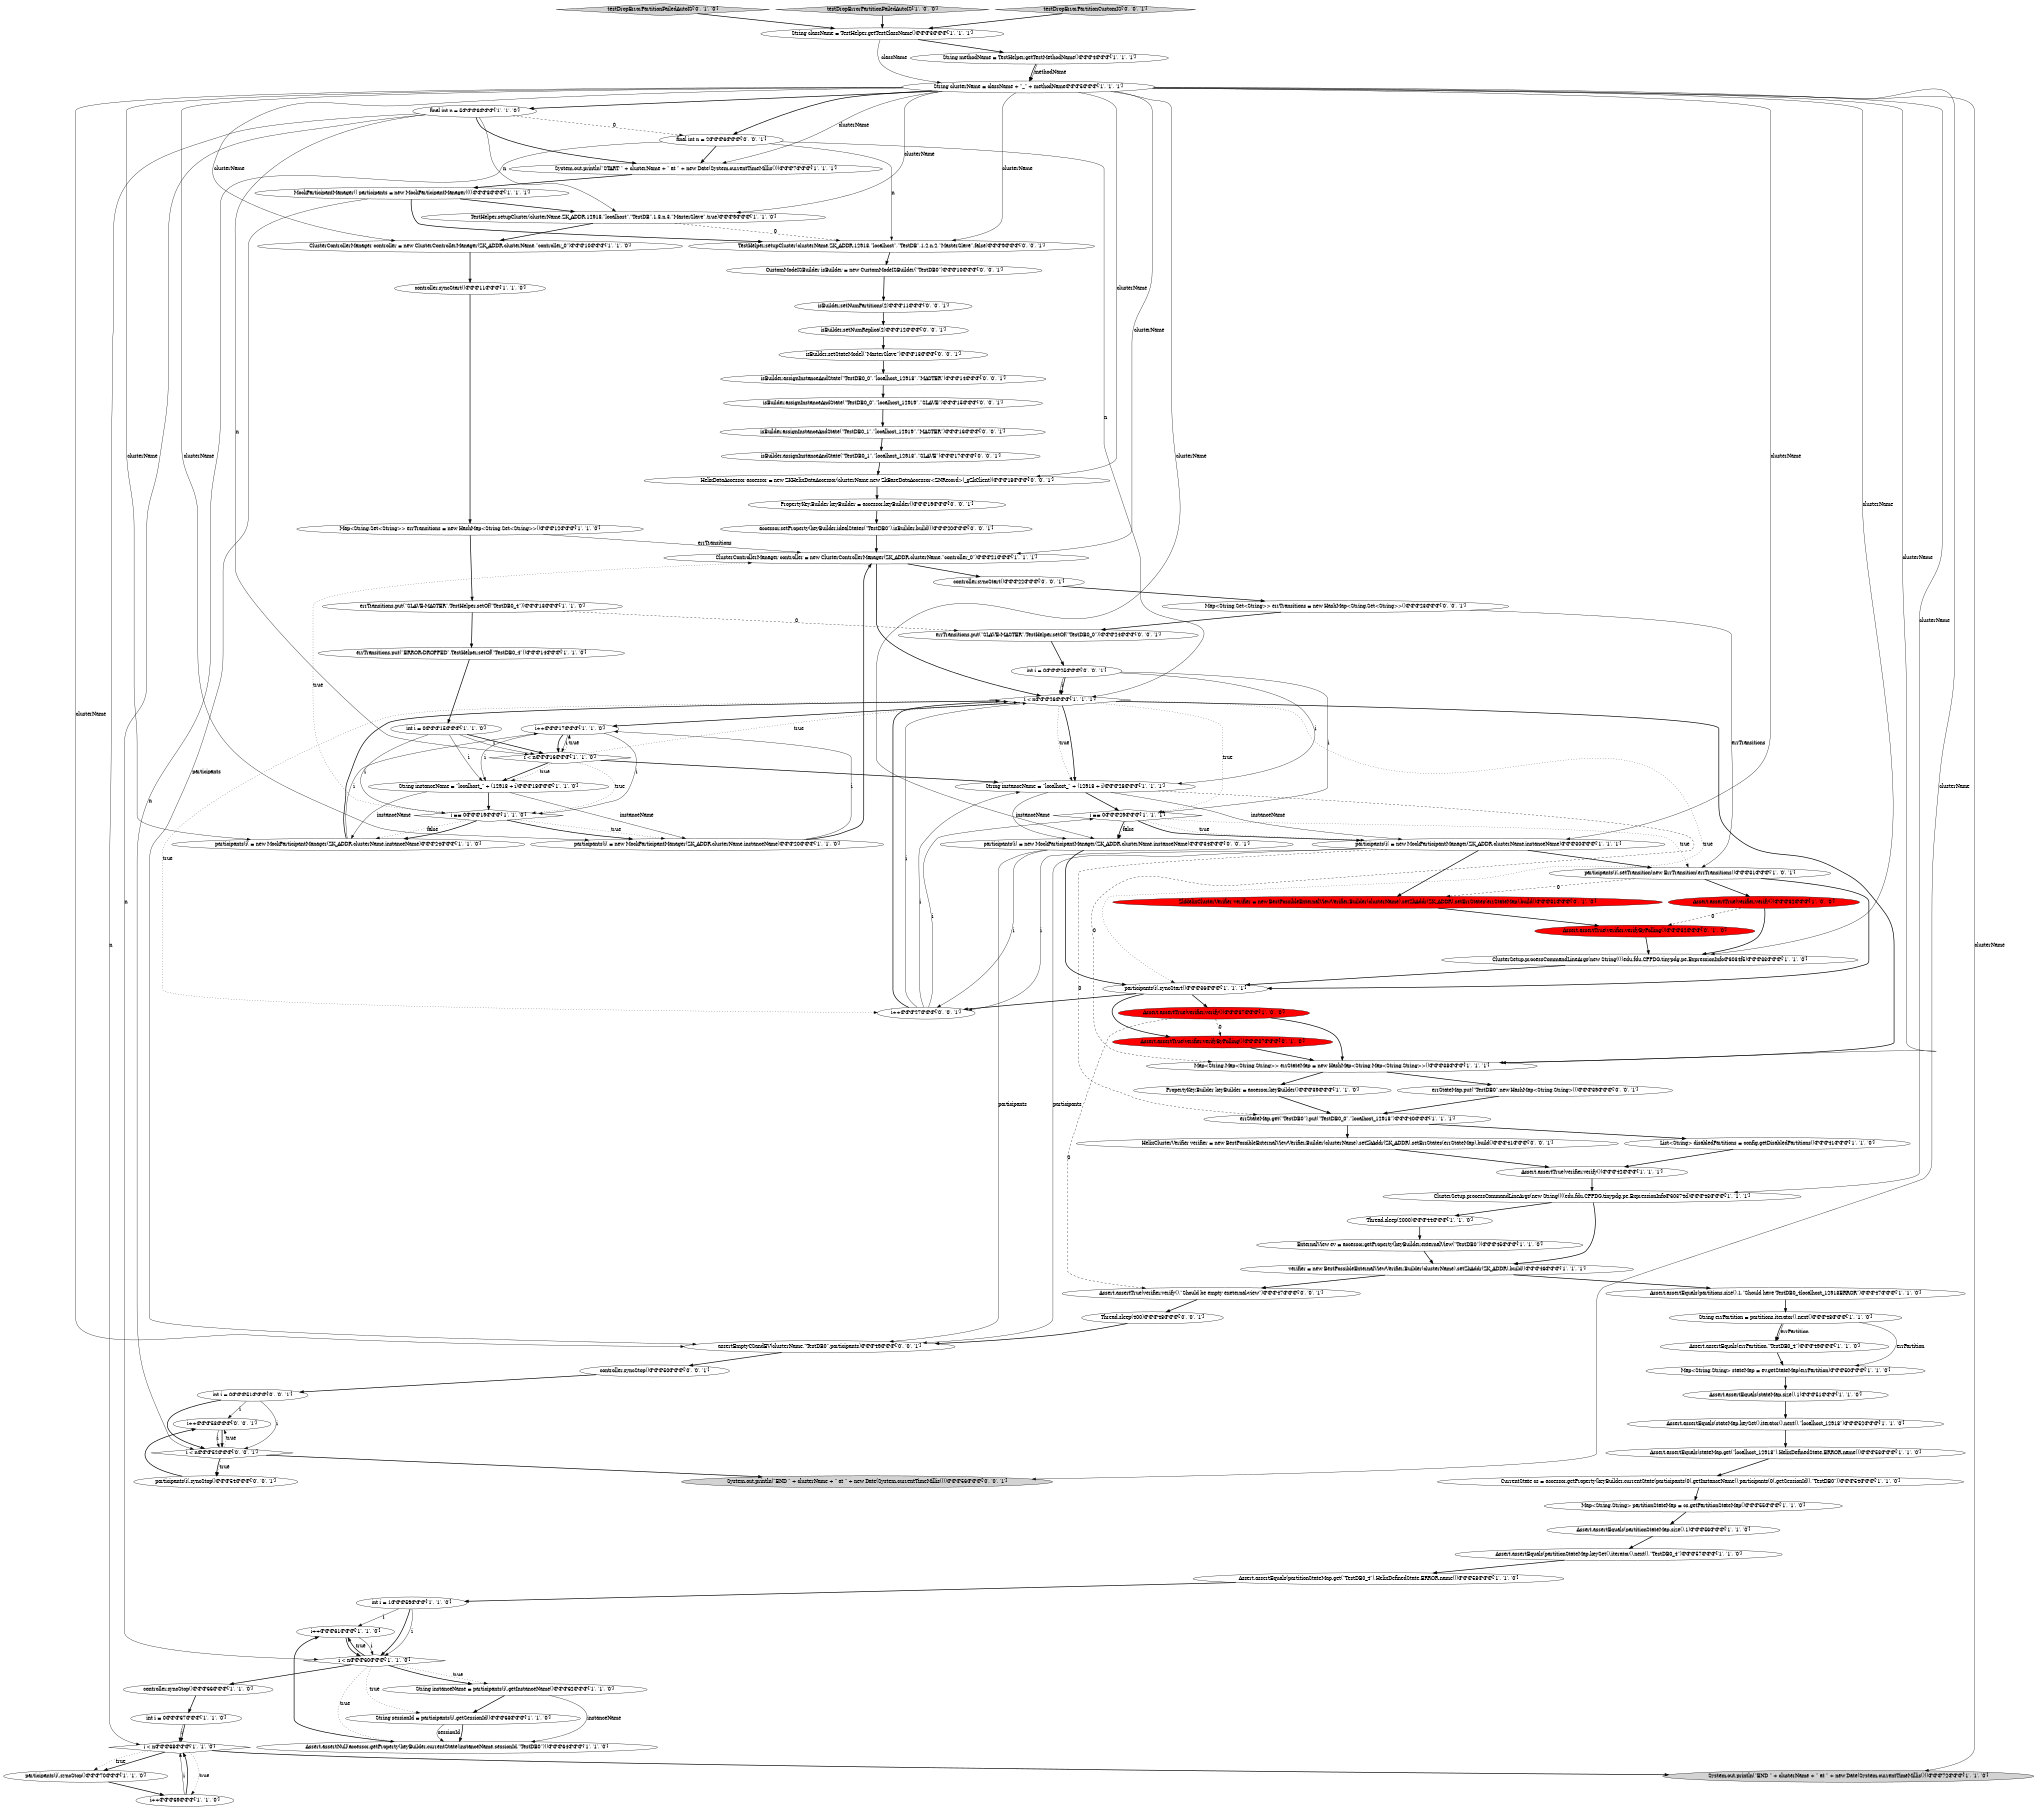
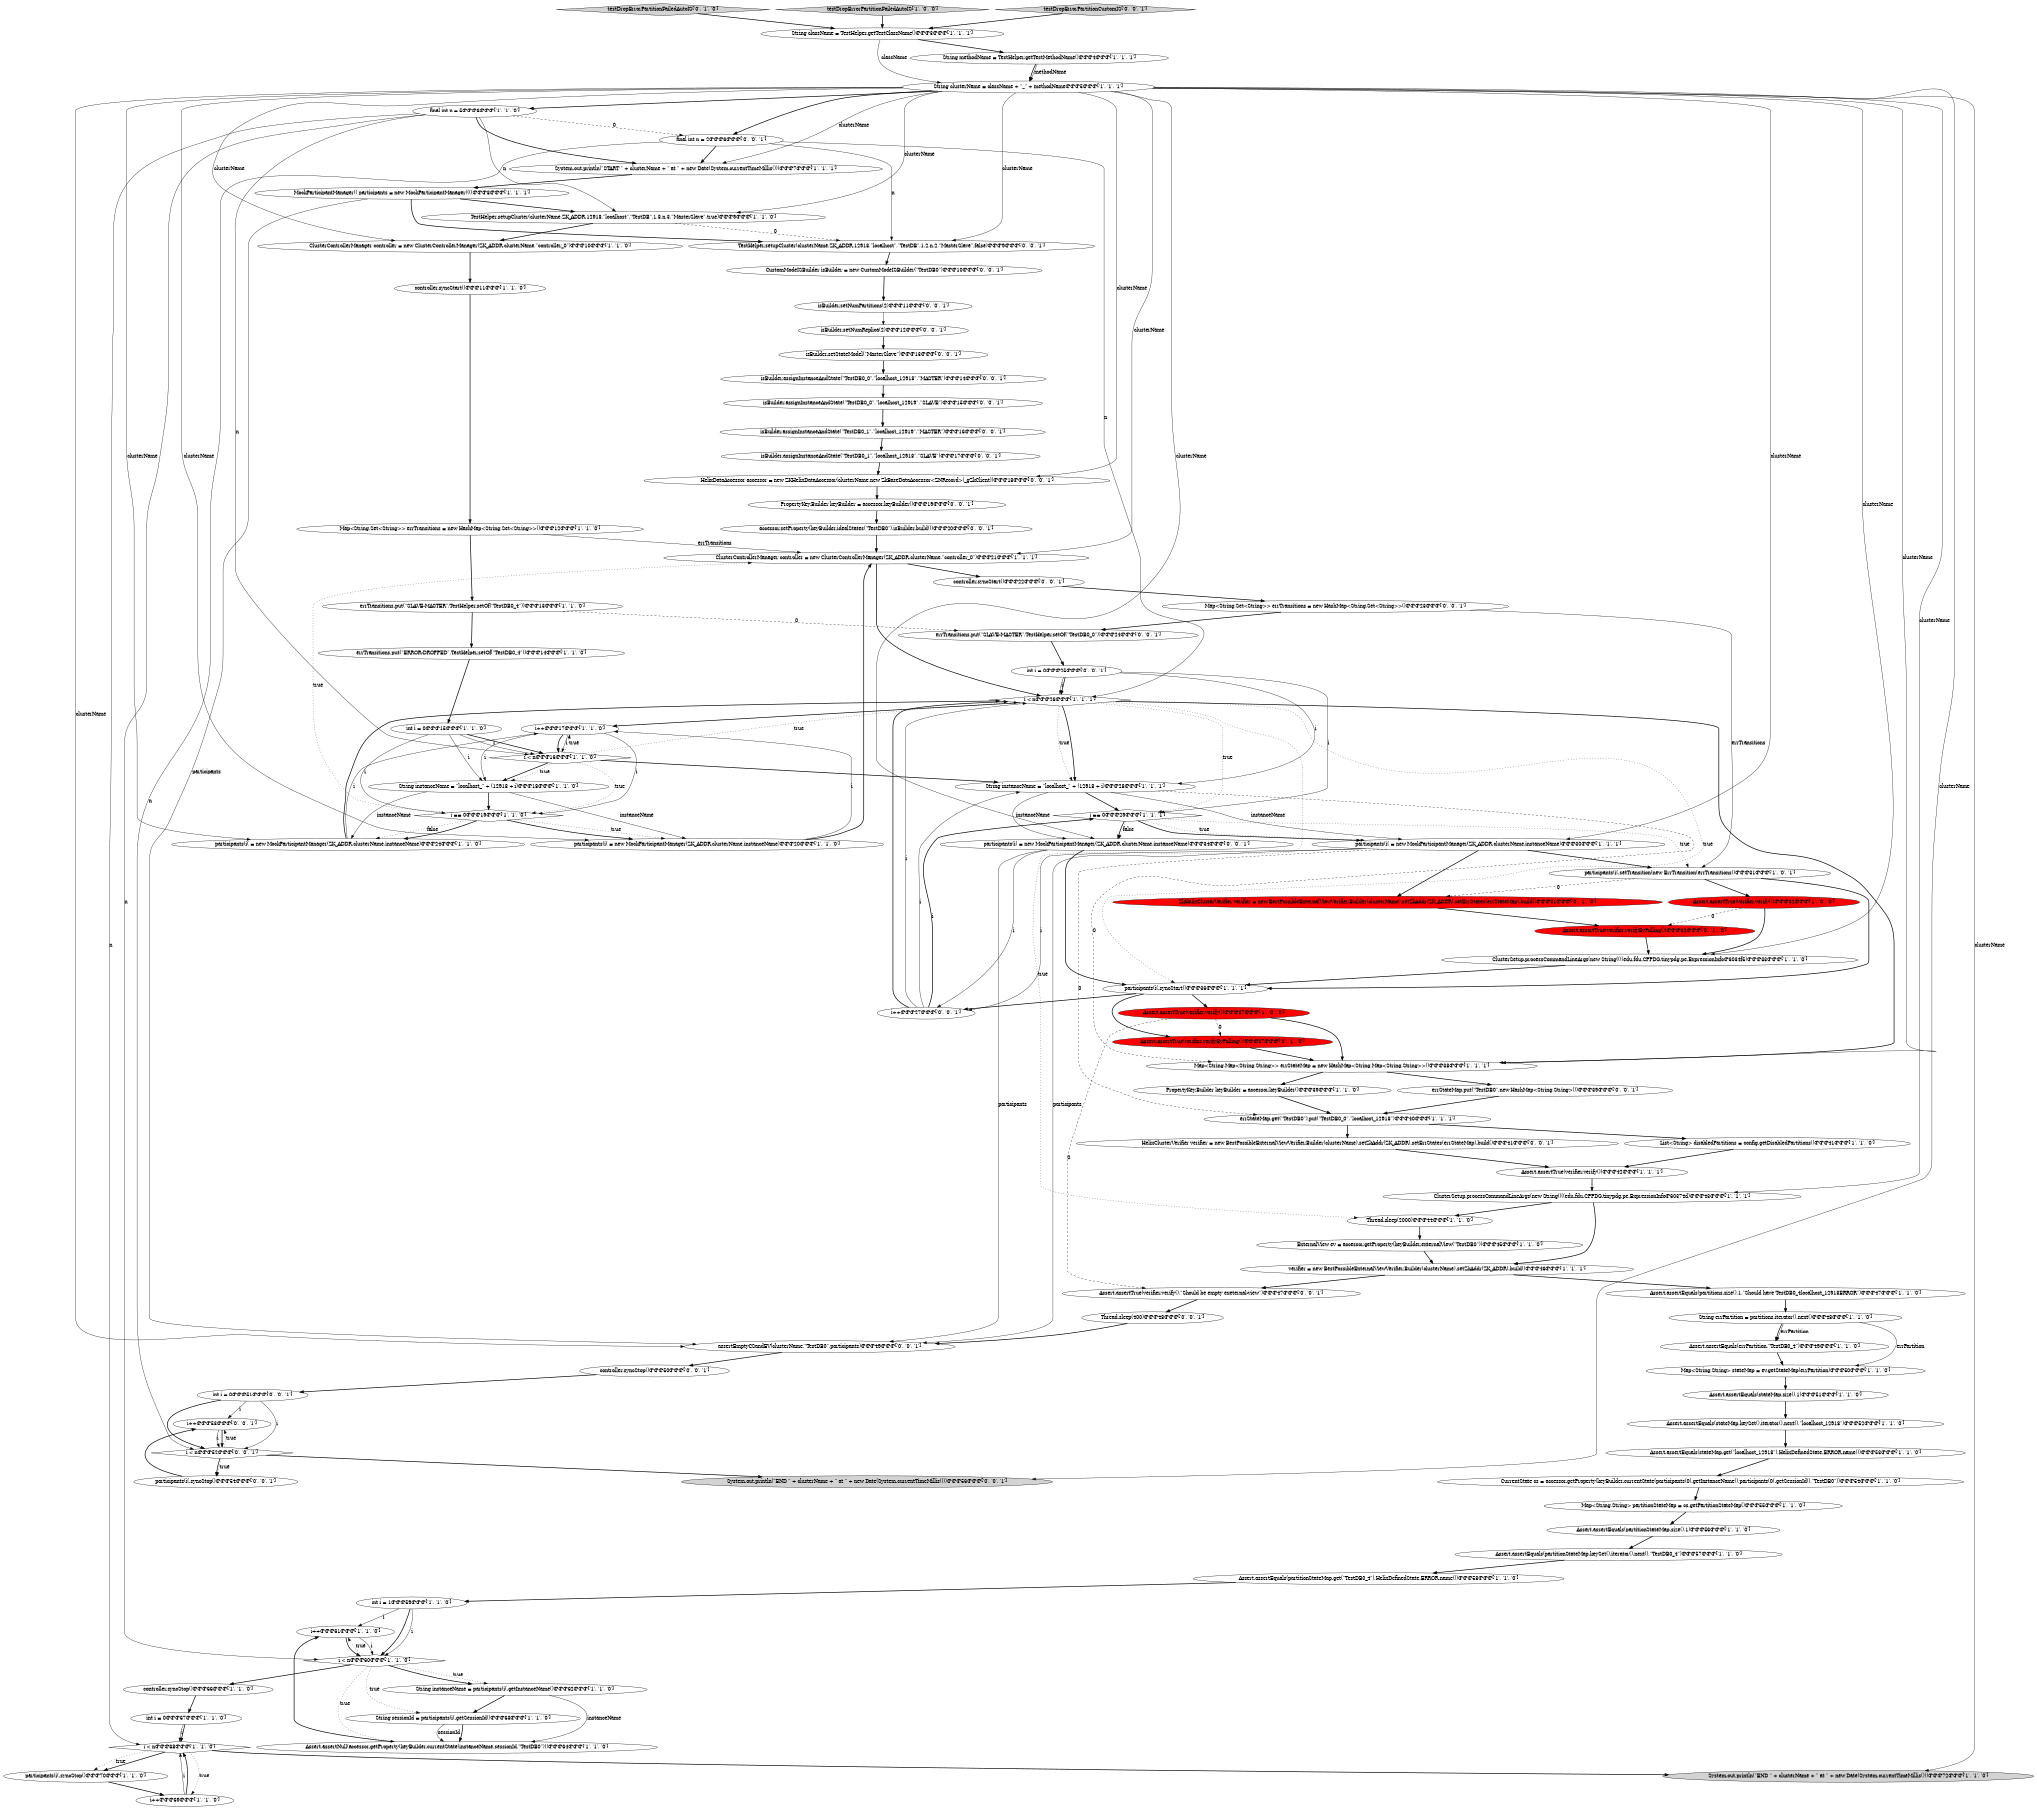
edge "isBuilder.setNumPartitions(2)@@@11@@@['0', '0', '1']" -> "isBuilder.setNumReplica(2)@@@12@@@['0', '0', '1']": style bold -> solid
edge "i < n@@@26@@@['1', '1', '1']" -> "i++@@@27@@@['0', '0', '1']": now "i < n@@@26@@@['1', '1', '1']" -> "Thread.sleep(2000)@@@44@@@['1', '1', '0']"
edge "i++@@@27@@@['0', '0', '1']" -> "i == 0@@@29@@@['1', '1', '1']": style solid -> bold
edge "i < n@@@60@@@['1', '1', '0']" -> "i++@@@61@@@['1', '1', '0']": style bold -> dotted
